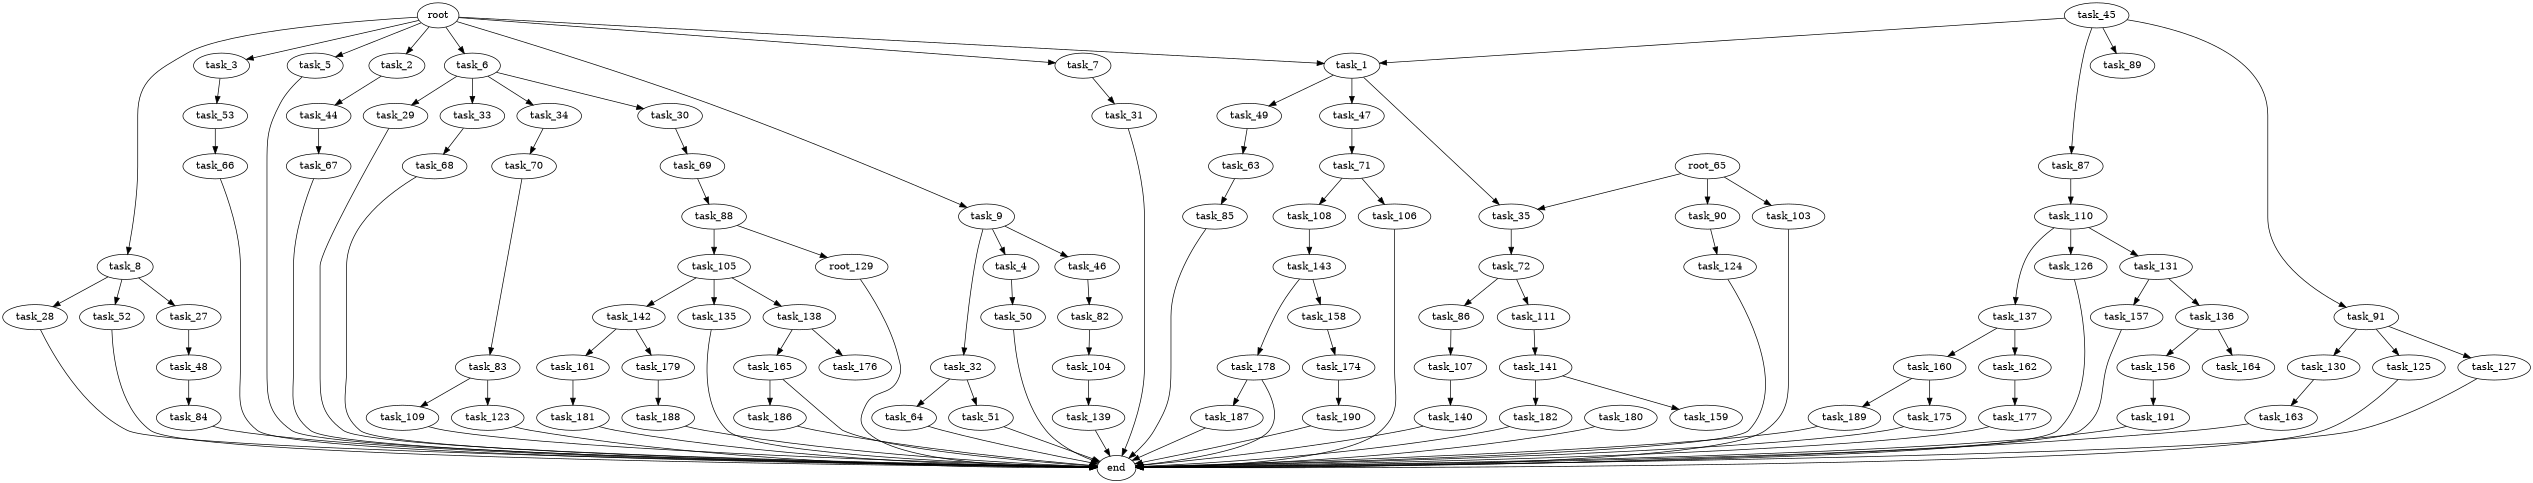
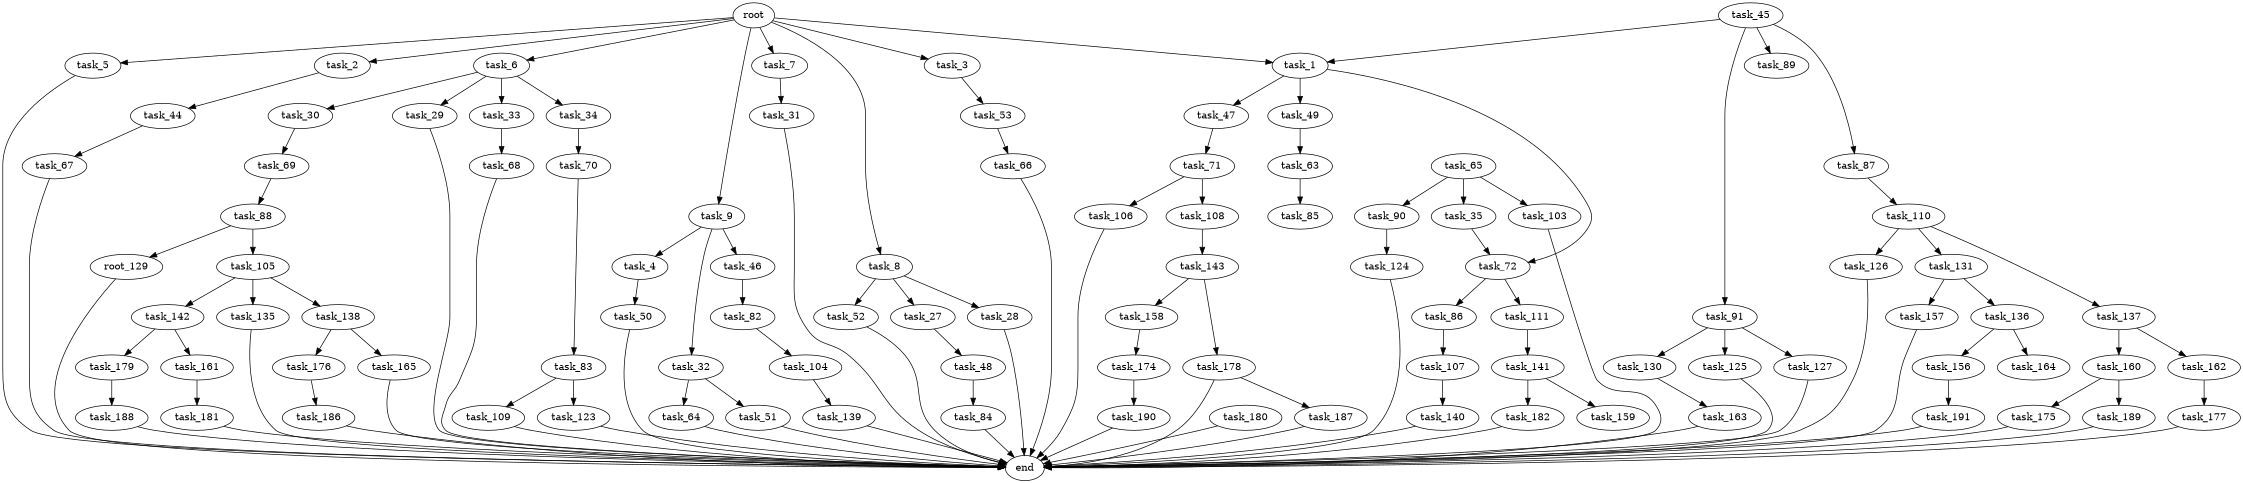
edge "task_1" -> "task_35": now "task_1" -> "task_72"
node "root_65": label "root_65" -> "task_65"
edge "task_85" -> "end": removed
edge "task_165" -> "task_186": now "task_176" -> "task_186"
